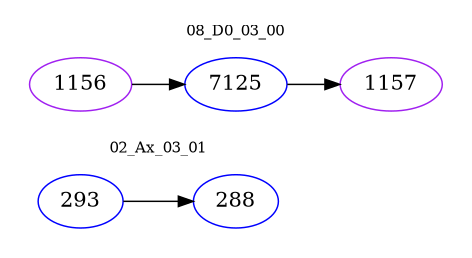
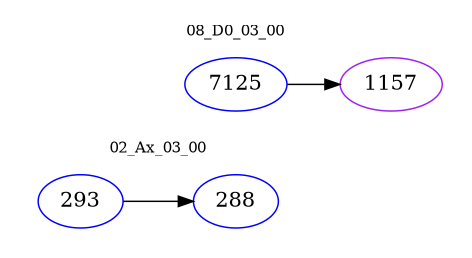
node "1156": removed
cluster "02_Ax_03_01": label "02_Ax_03_01" -> "02_Ax_03_00"
